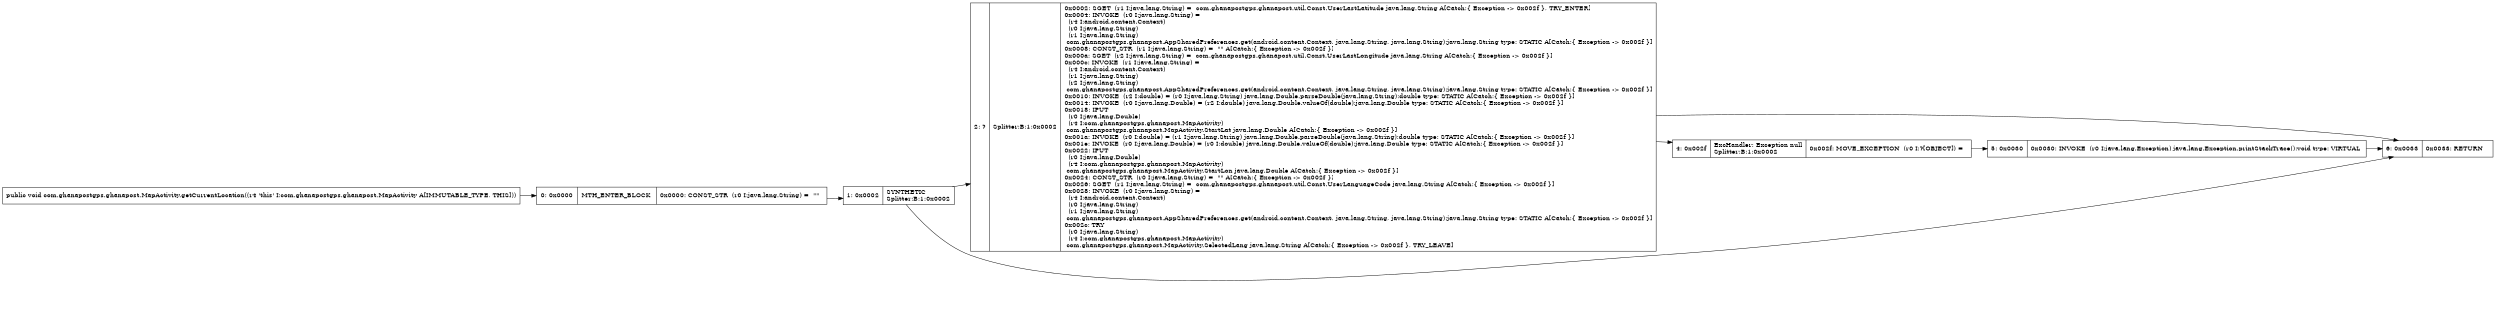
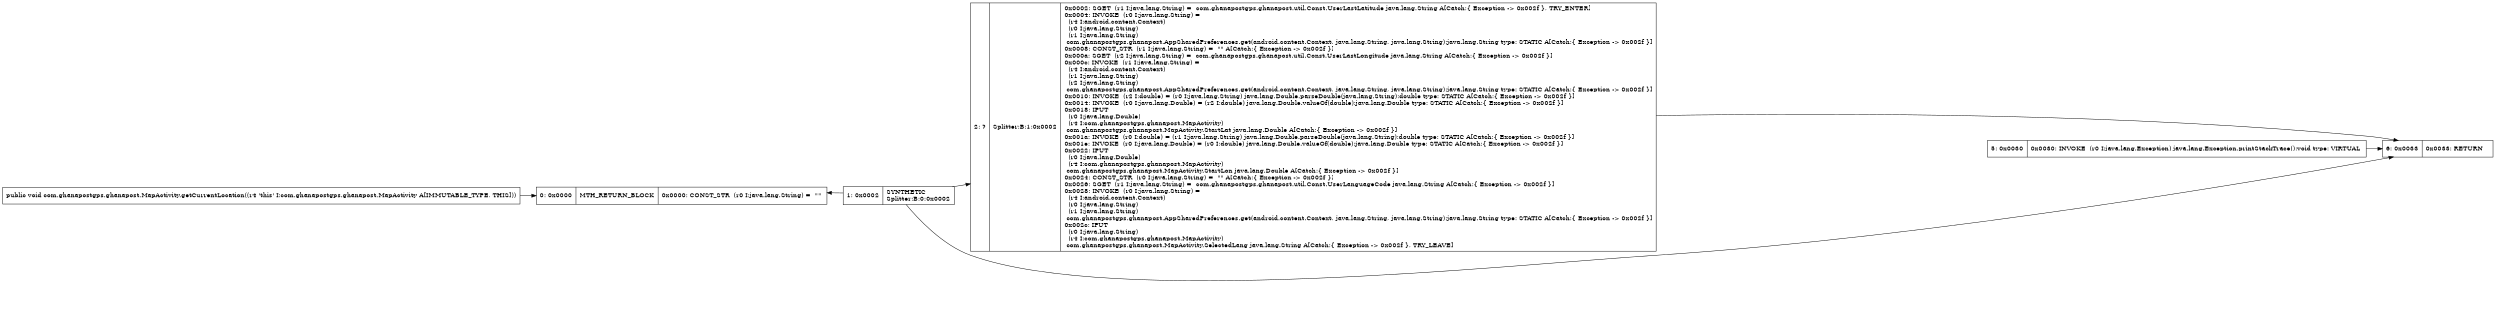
node "4: 0x002f": removed
node "0: 0x0000": text "MTH_ENTER_BLOCK" -> "MTH_RETURN_BLOCK"
edge "0: 0x0000" -> "1: 0x0002": reversed
node "1: 0x0002": text "Splitter:B:1:0x0002" -> "Splitter:B:0:0x0002"
node "2: ?": text "0x002c: TRY" -> "0x002c: IPUT"
